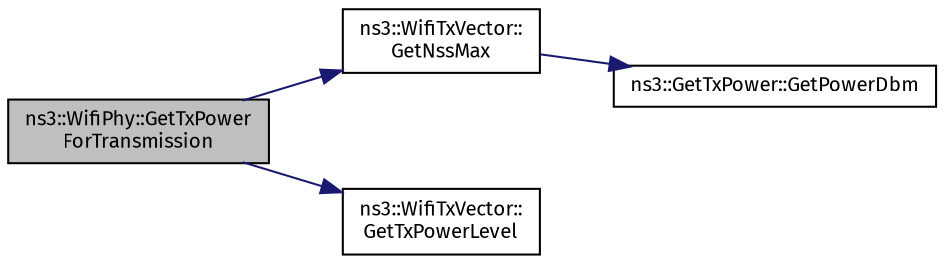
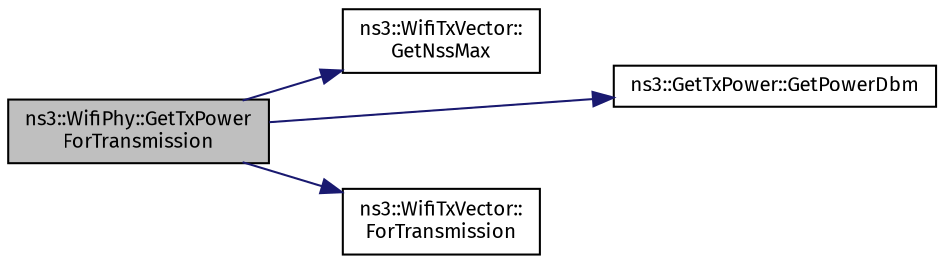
edge "ns3::WifiTxVector:: GetNssMax" -> "ns3::GetTxPower::GetPowerDbm": now "ns3::WifiPhy::GetTxPower ForTransmission" -> "ns3::GetTxPower::GetPowerDbm"
node "ns3::WifiTxVector:: GetTxPowerLevel": label "ns3::WifiTxVector:: GetTxPowerLevel" -> "ns3::WifiTxVector:: ForTransmission"
